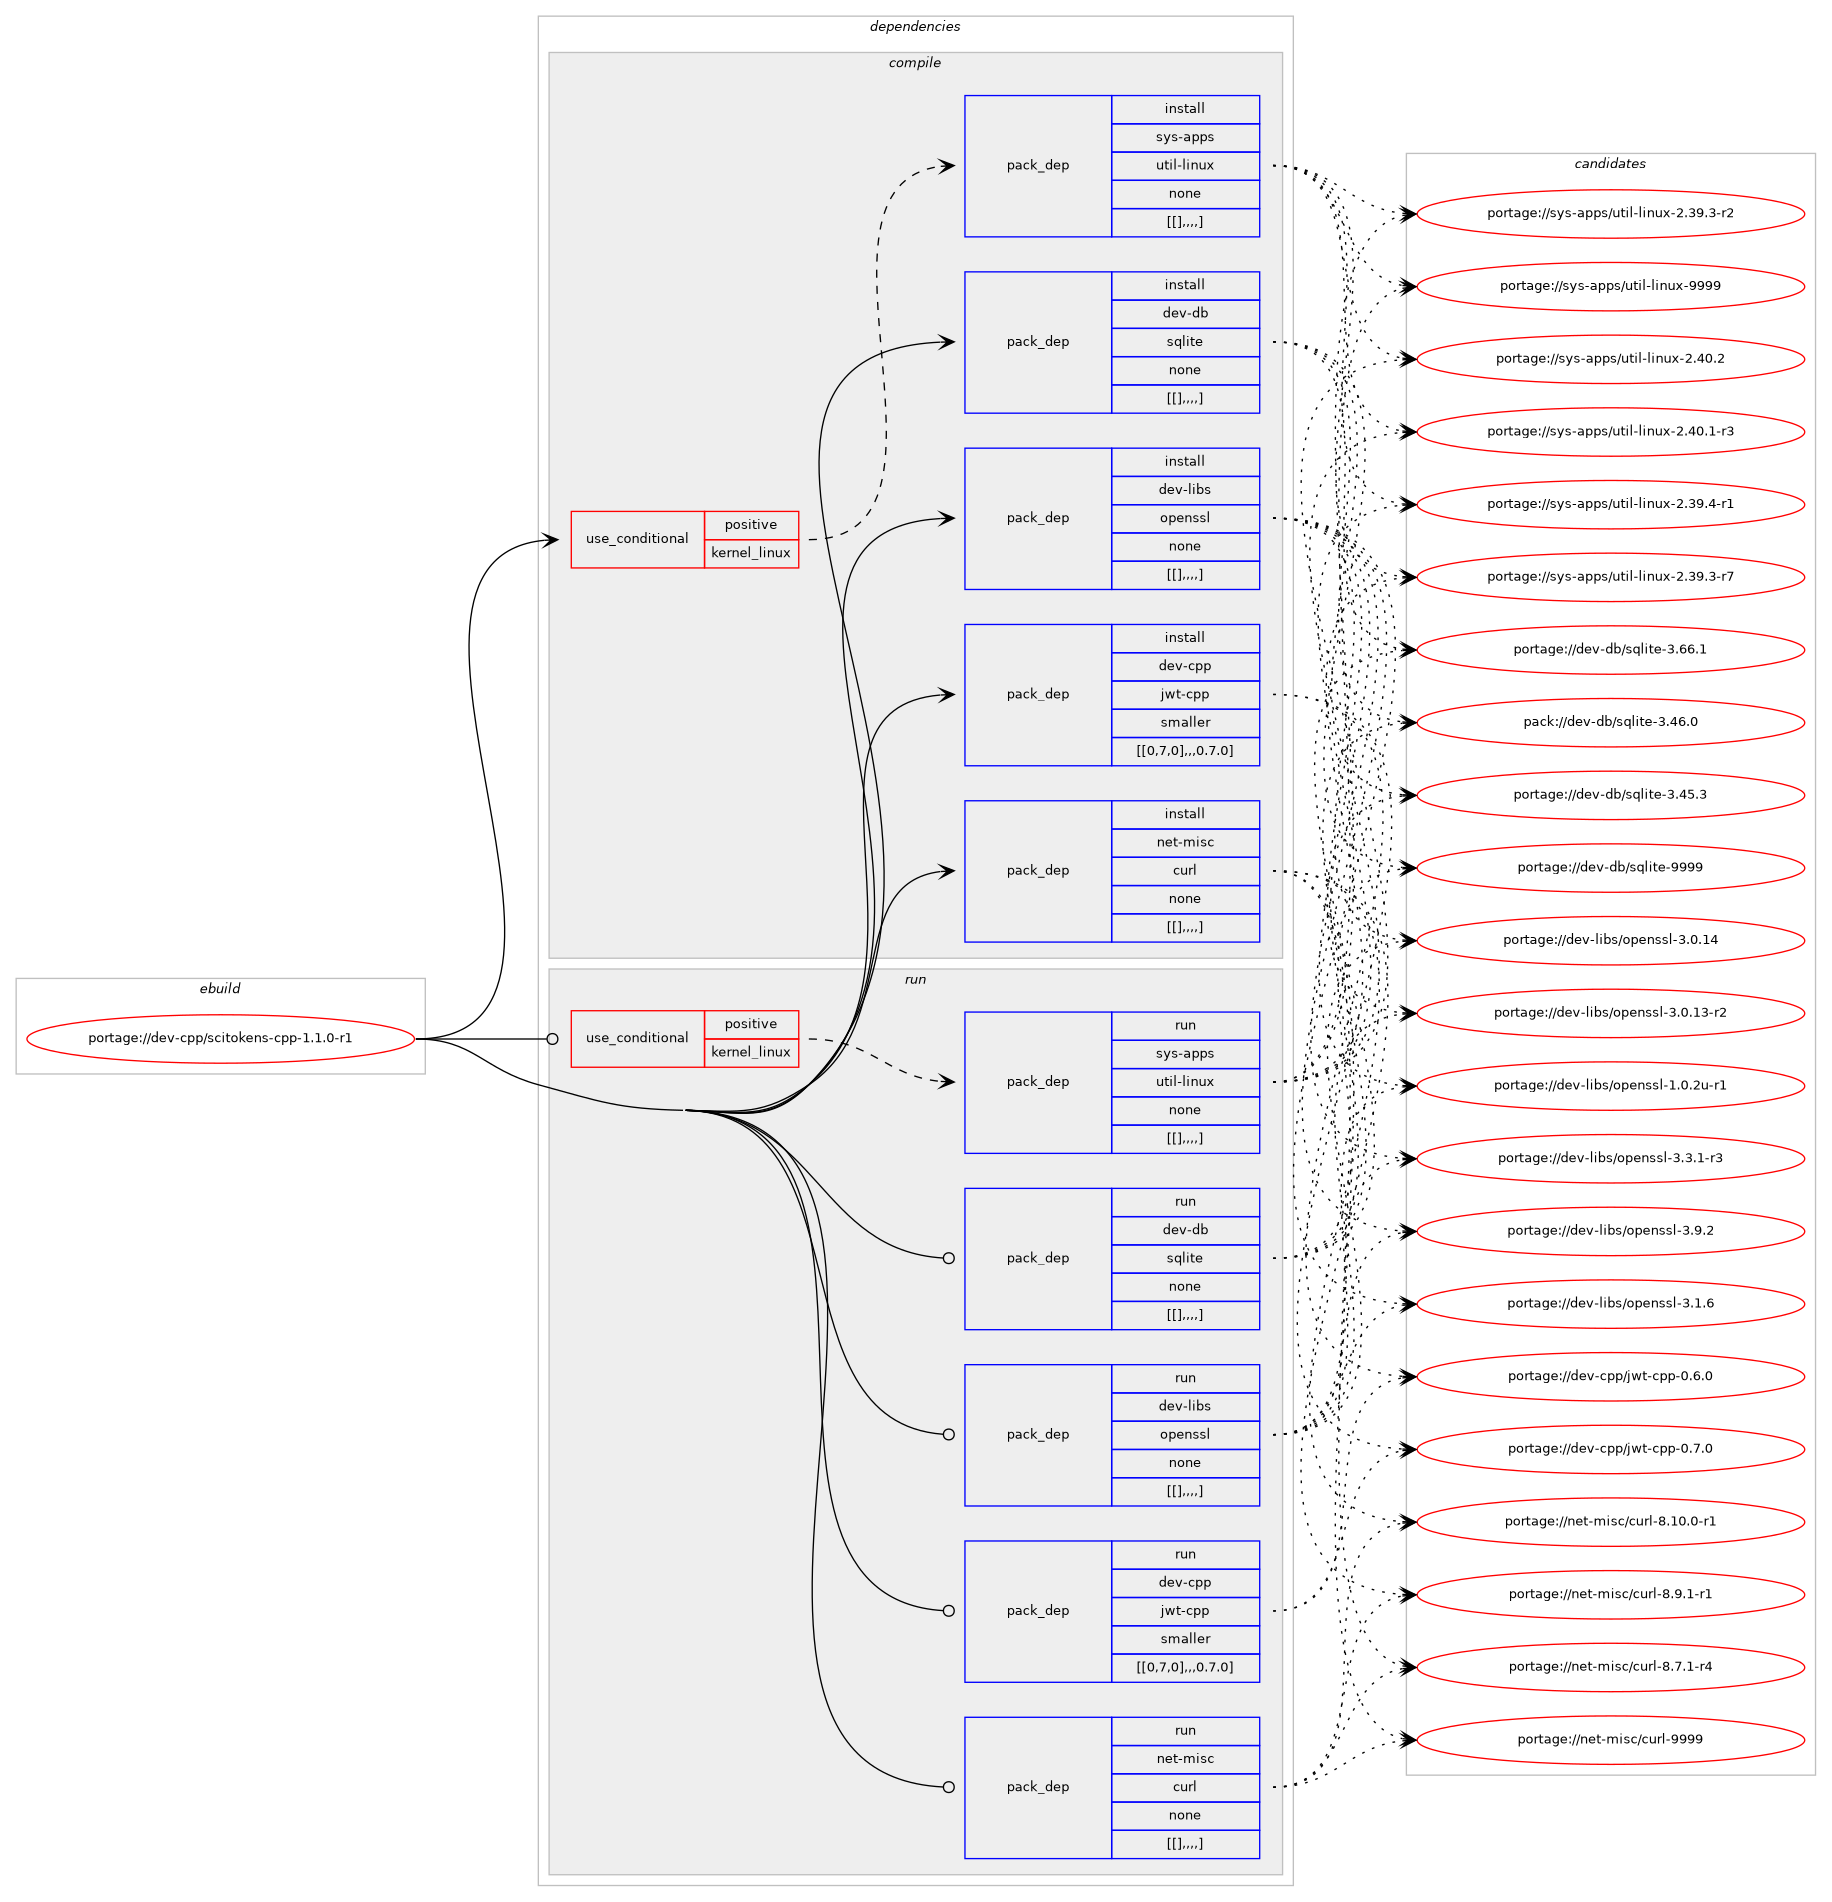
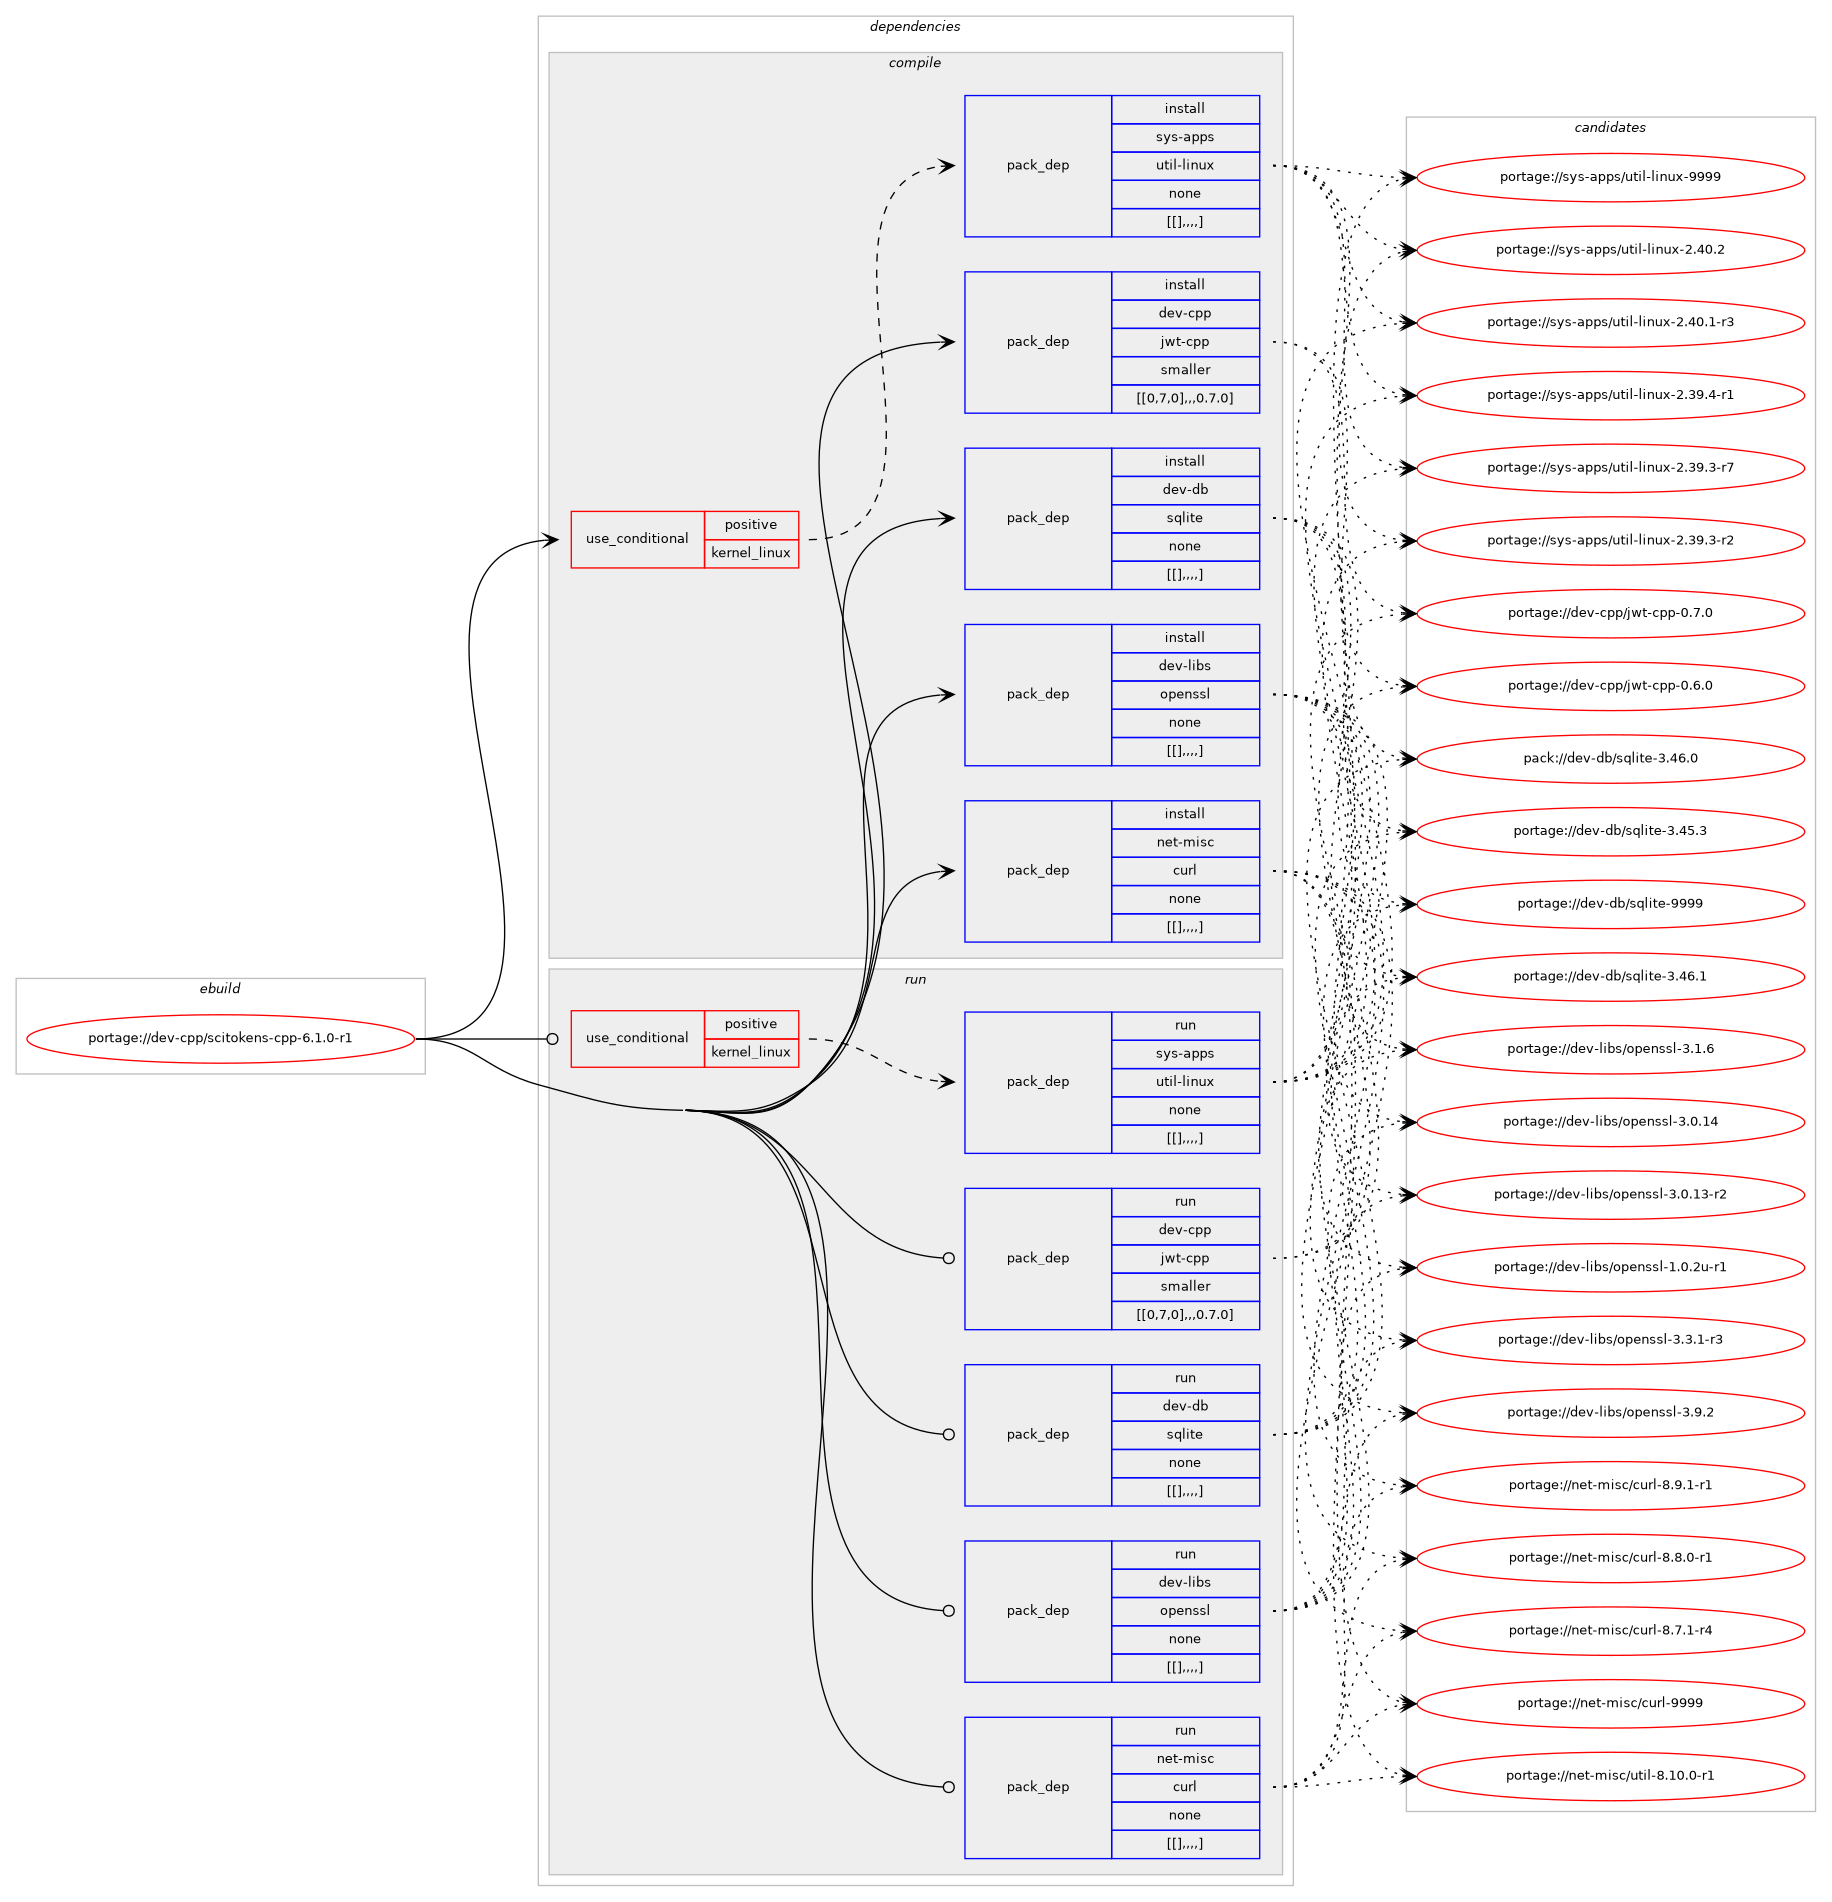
node "portage://dev-db/sqlite-3.66.1": label "portage://dev-db/sqlite-3.66.1" -> "portage://dev-db/sqlite-3.46.1"
node "portage://dev-cpp/scitokens-cpp-1.1.0-r1": label "portage://dev-cpp/scitokens-cpp-1.1.0-r1" -> "portage://dev-cpp/scitokens-cpp-6.1.0-r1"
node "portage://net-misc/curl-8.10.0-r1": label "portage://net-misc/curl-8.10.0-r1" -> "portage://net-misc/util-8.10.0-r1"
node "portage://net-misc/curl-8.8.0-r1": added
